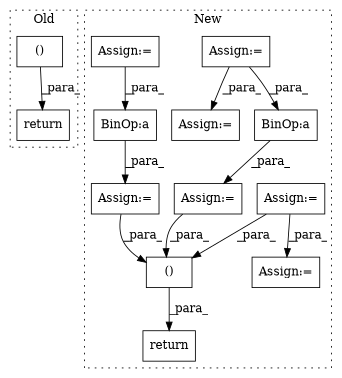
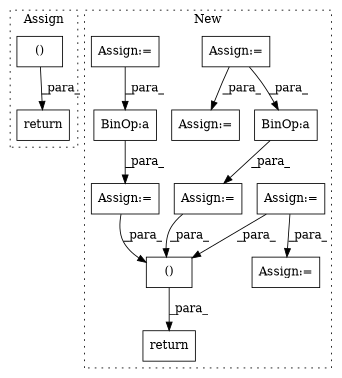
cluster "Old": label "Old" -> "Assign"
